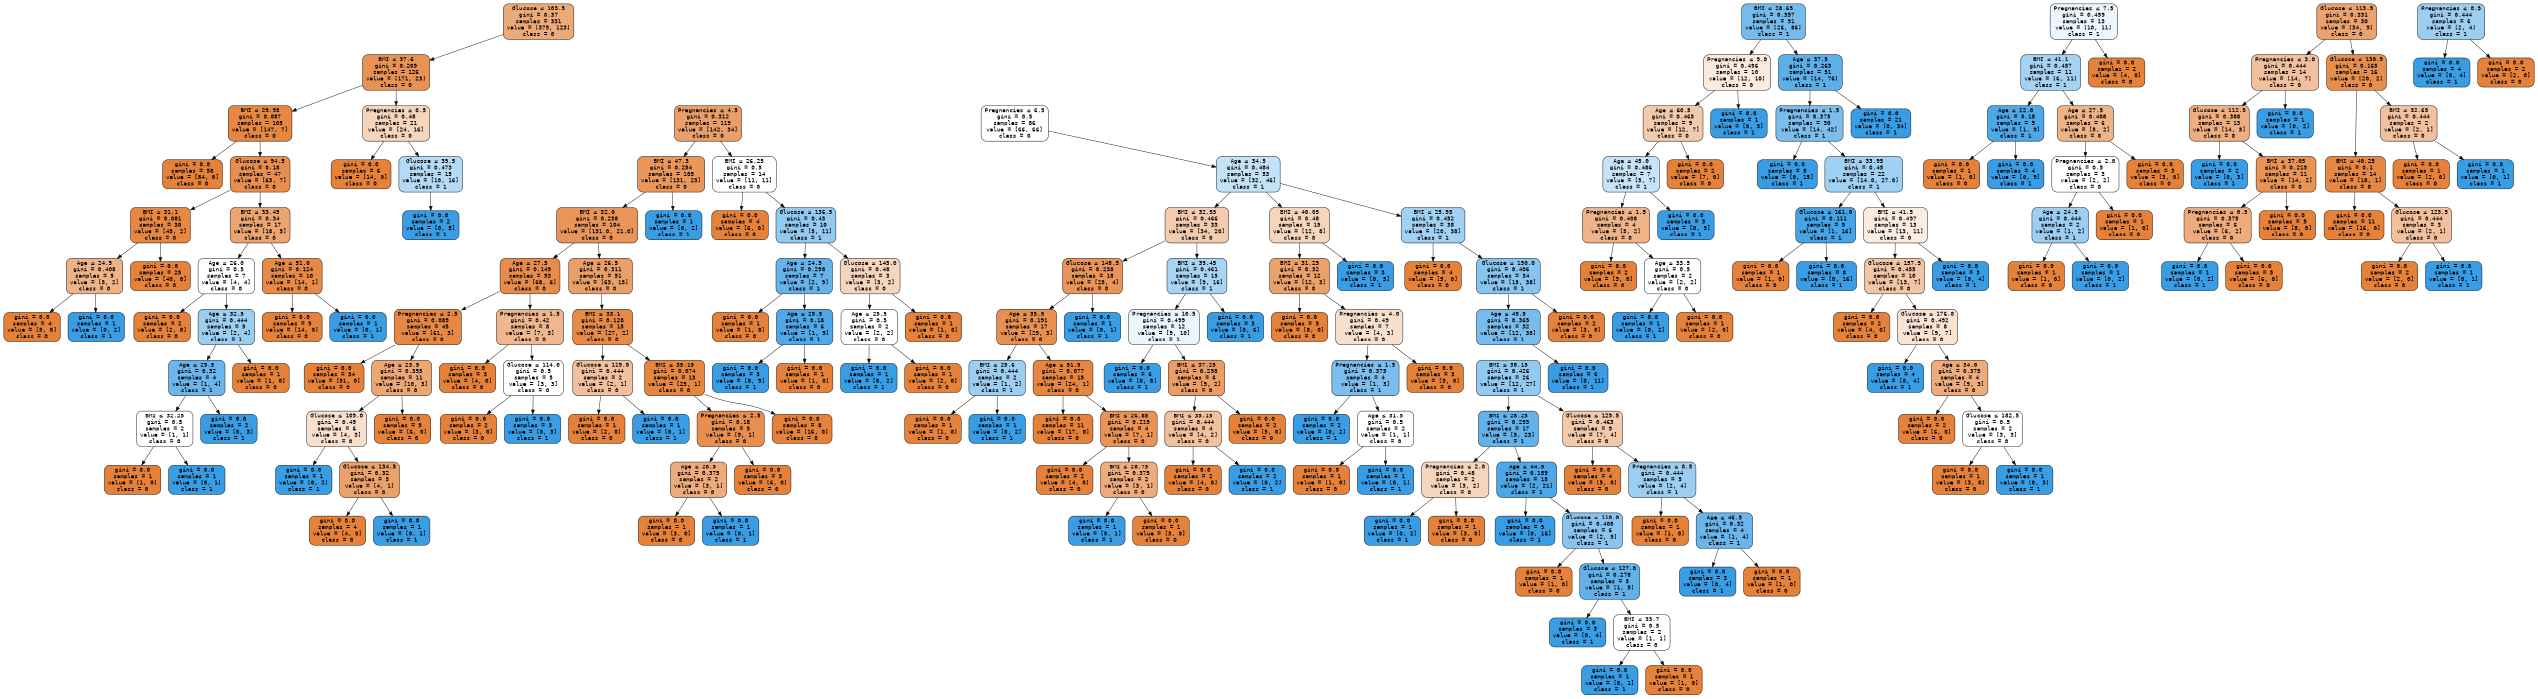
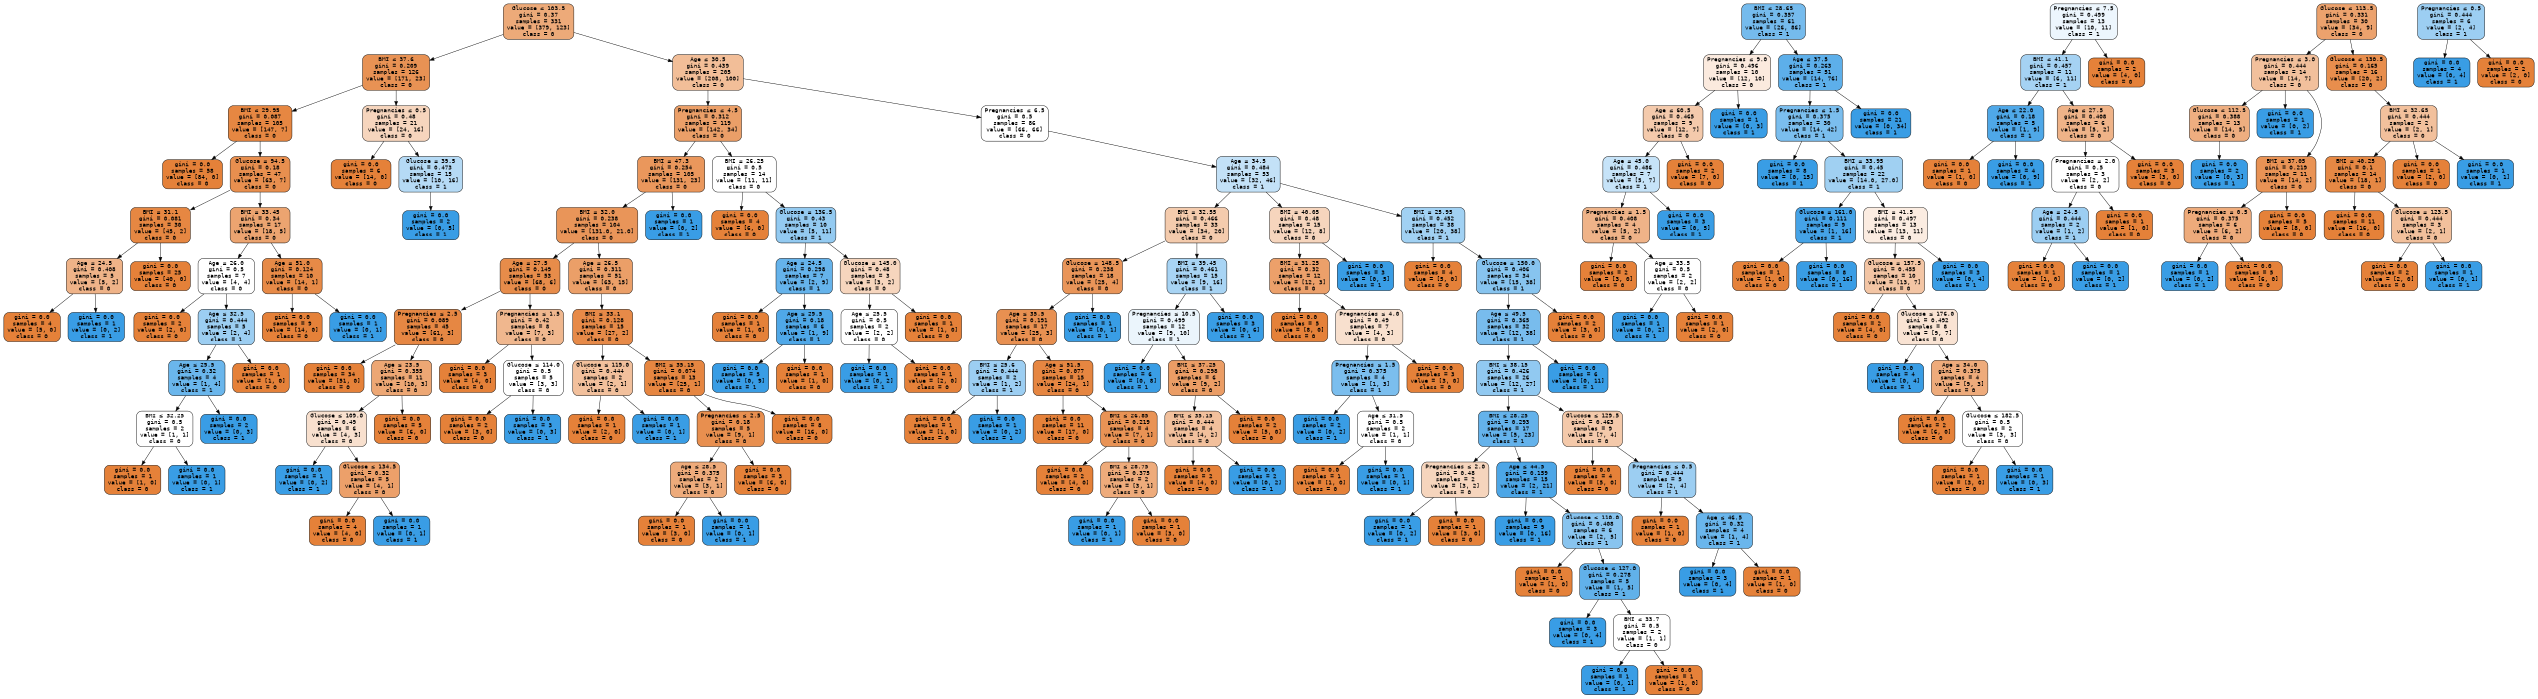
node "BMI ≤ 28.65": text "samples = 91" -> "samples = 61"
node "Age ≤ 30.5": added
edge "Glucose ≤ 130.5" -> "BMI ≤ 40.25": now "BMI ≤ 32.65" -> "BMI ≤ 40.25"
edge "Glucose ≤ 112.5" -> "BMI ≤ 37.05": now "Pregnancies ≤ 3.0" -> "BMI ≤ 37.05"
edge "Age ≤ 49.5" -> "BMI ≤ 38.15": added
